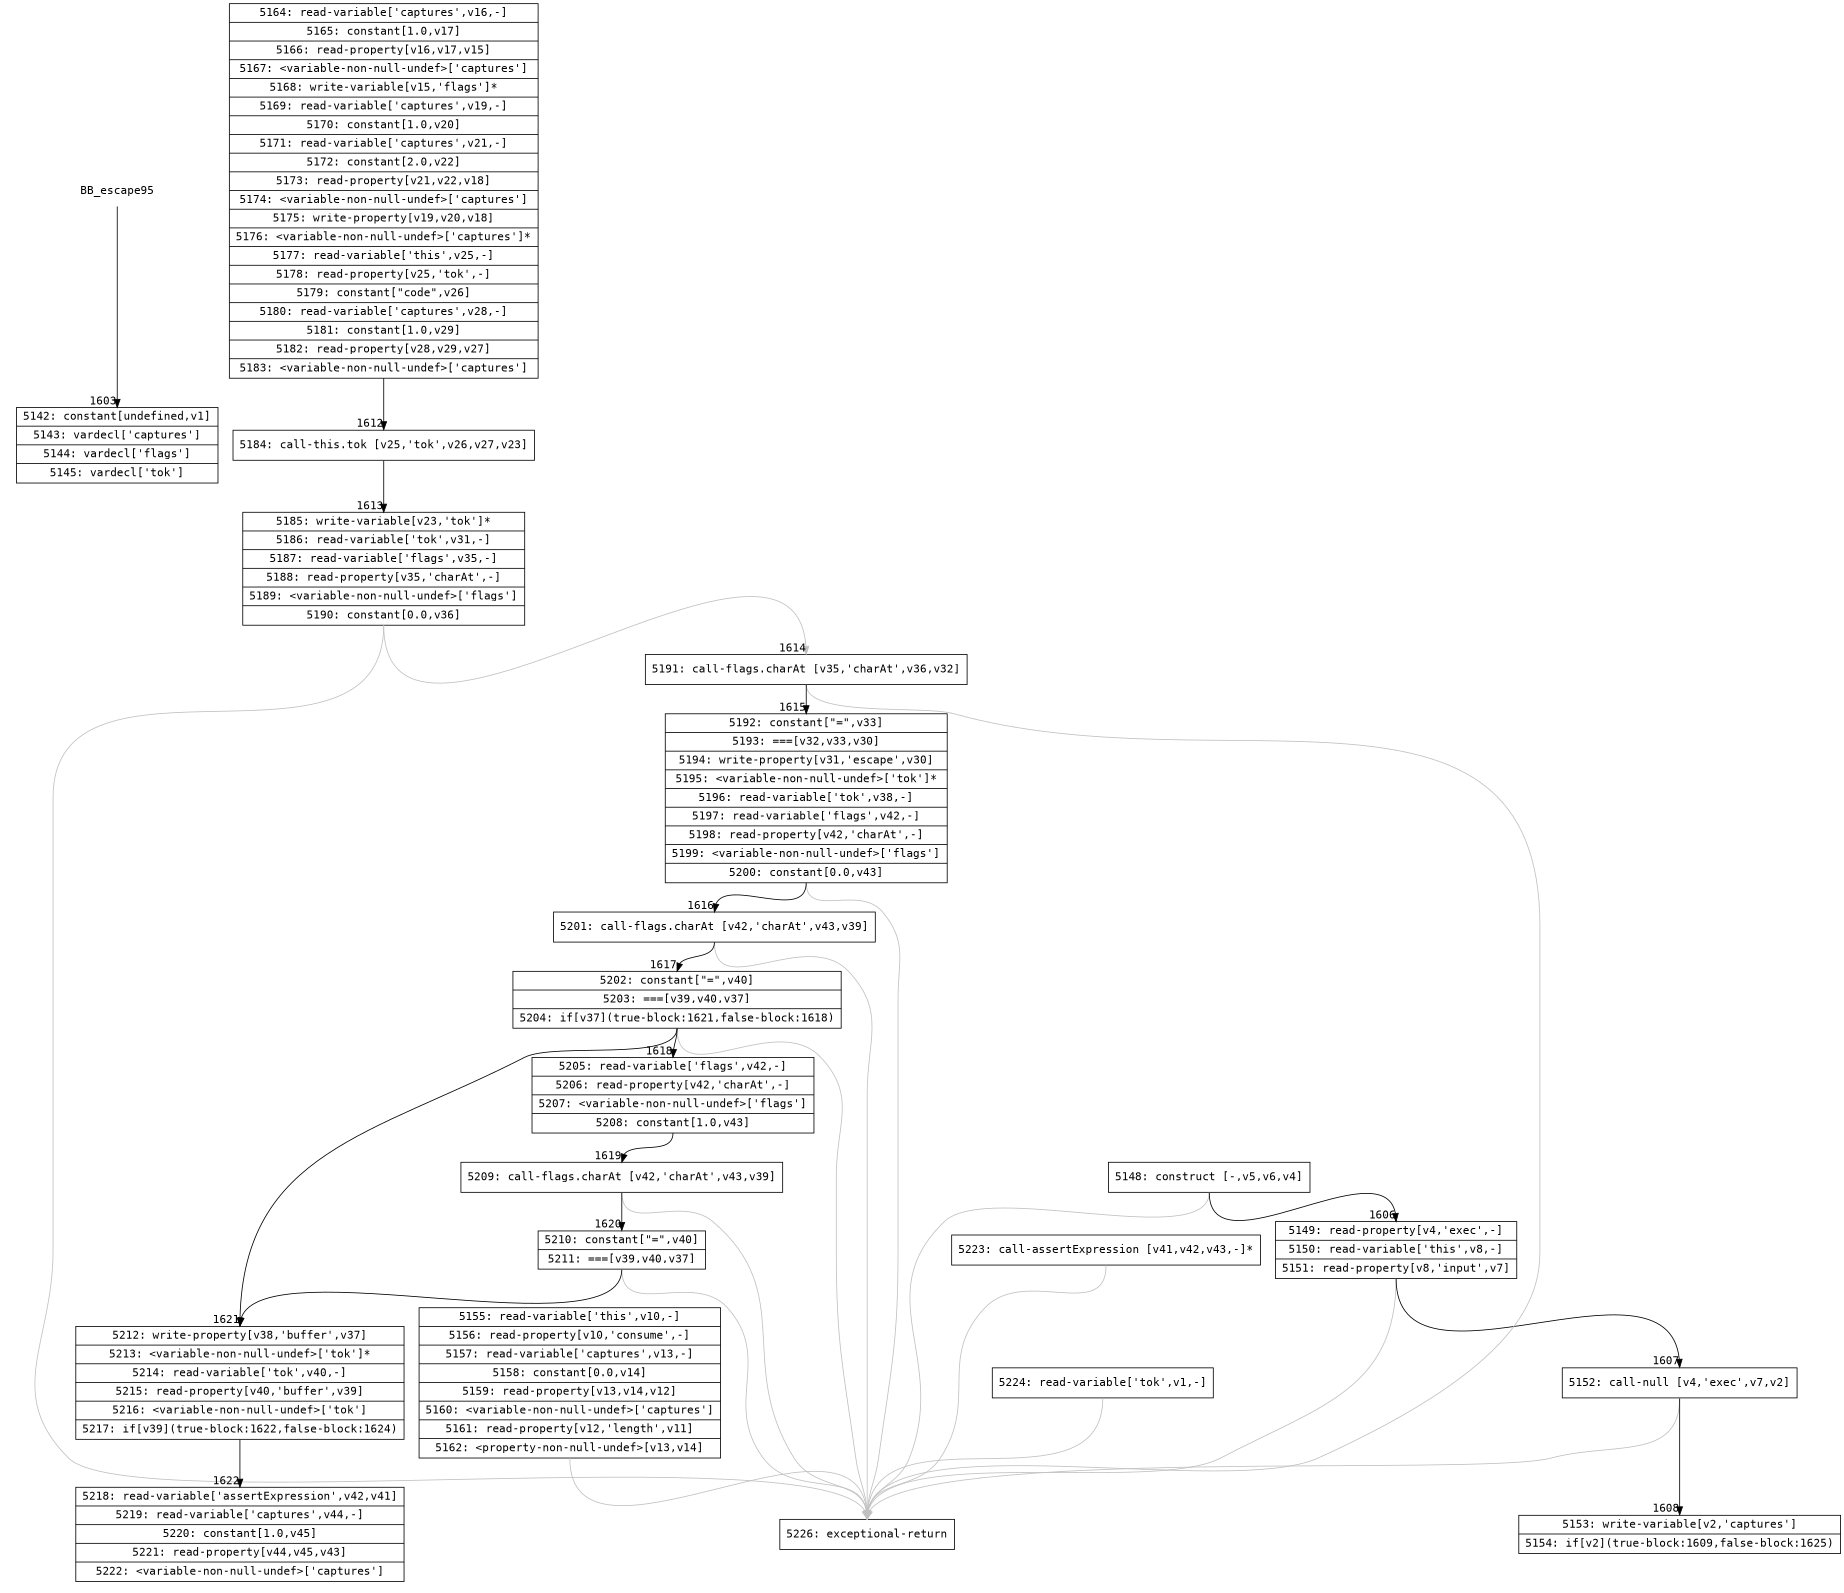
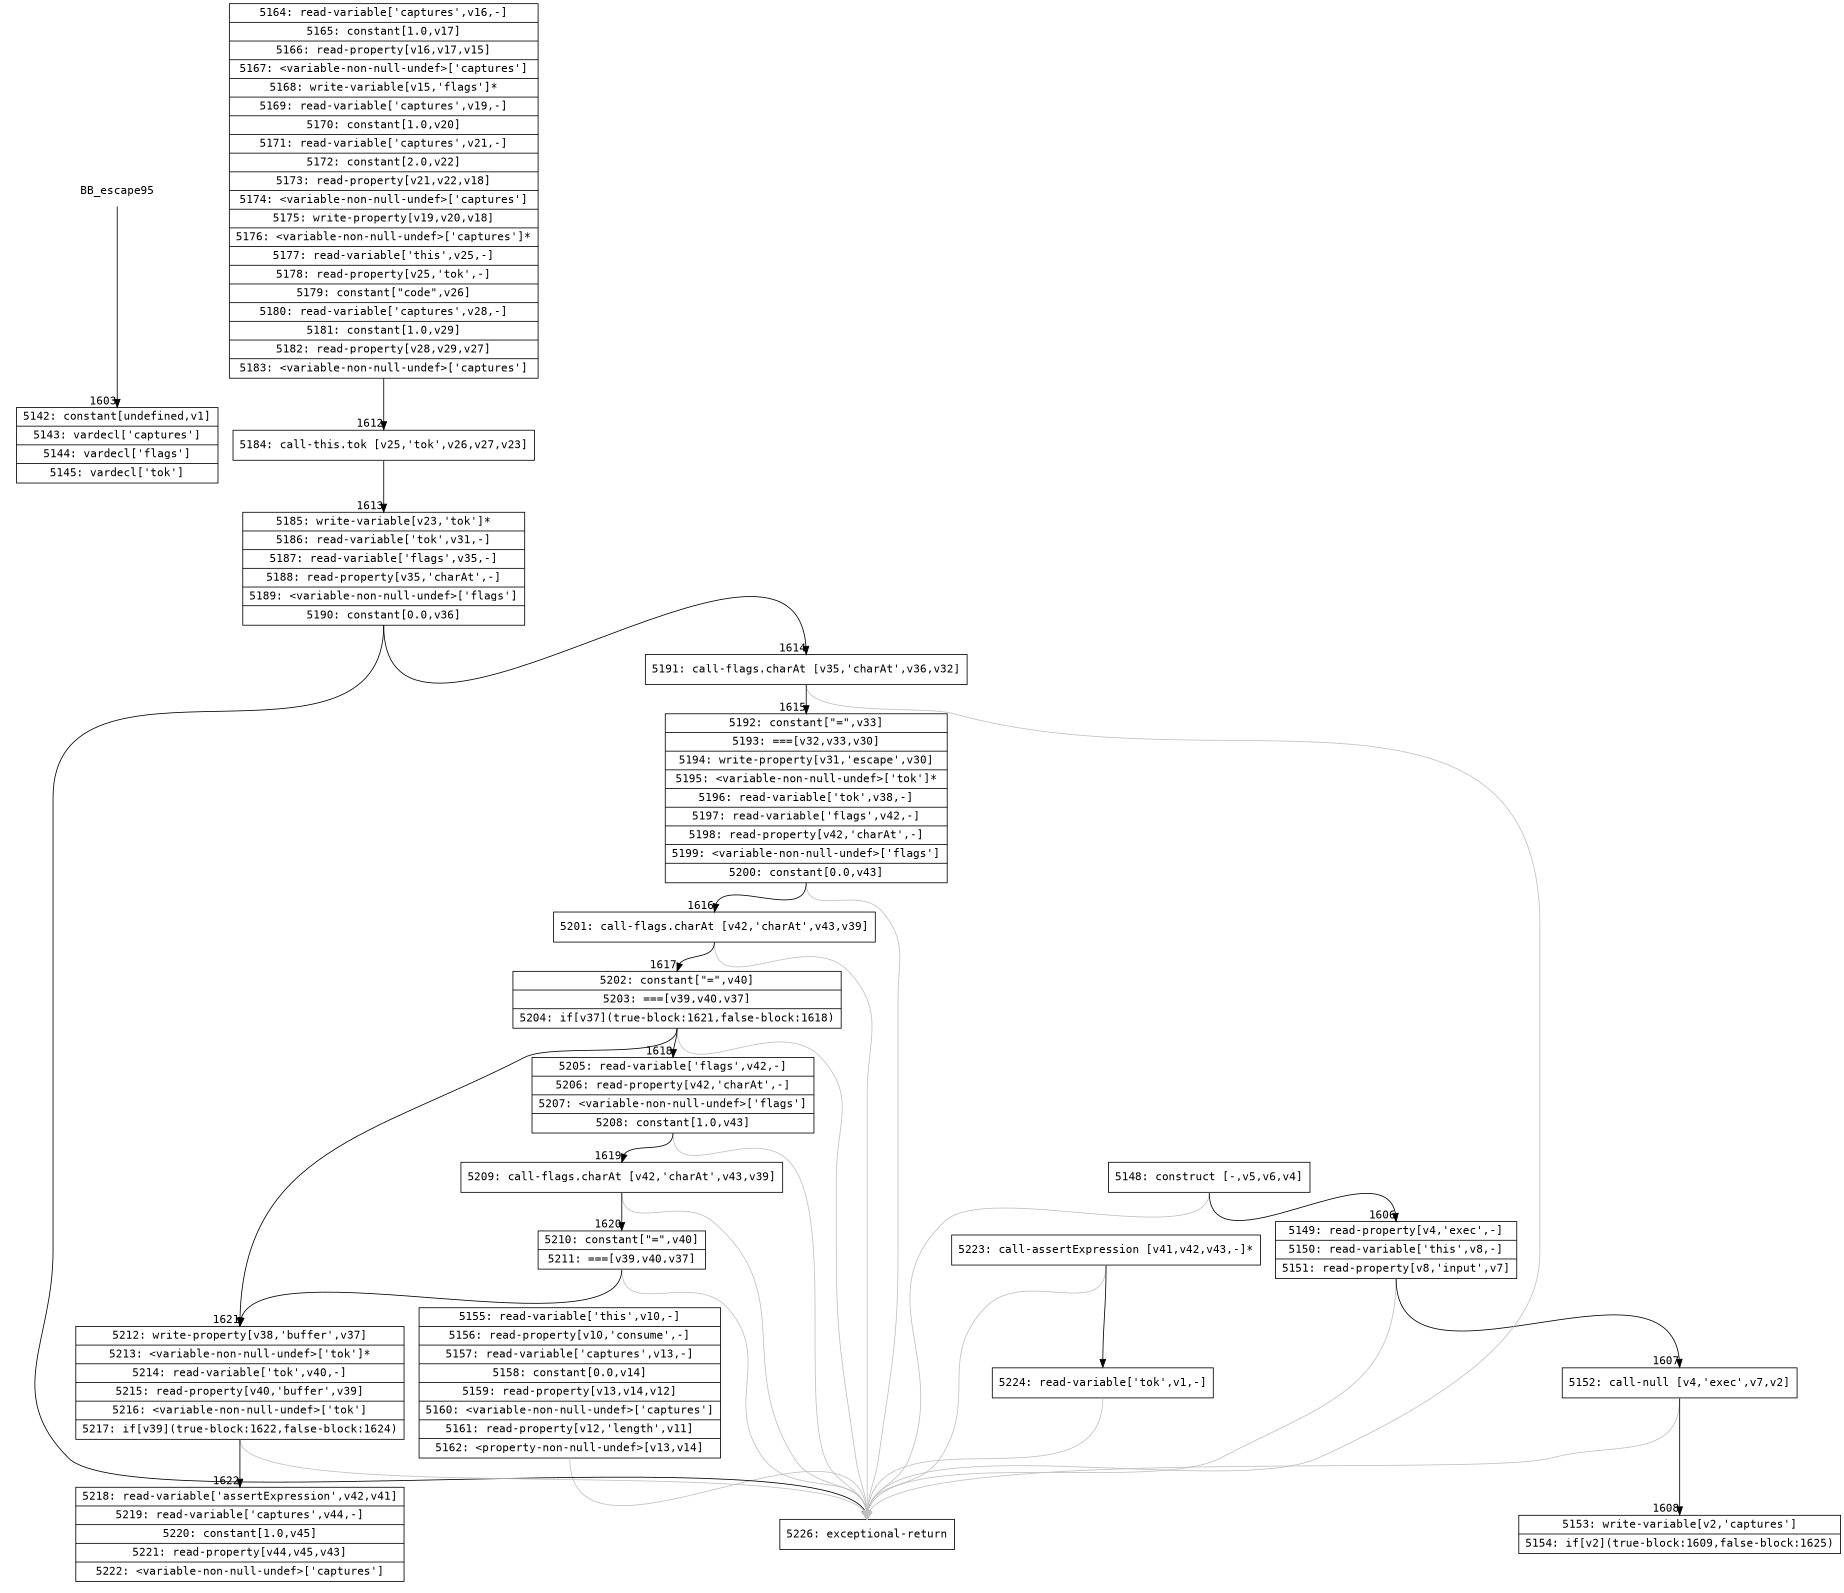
edge "5185: write-variable[v23,'tok']*" -> "5191: call-flags.charAt [v35,'charAt',v36,v32]": color gray -> black
edge "5205: read-variable['flags',v42,-]" -> "5226: exceptional-return": added
edge "5223: call-assertExpression [v41,v42,v43,-]*" -> "5224: read-variable['tok',v1,-]": added
edge "5185: write-variable[v23,'tok']*" -> "5226: exceptional-return": color gray -> black
edge "5212: write-property[v38,'buffer',v37]" -> "5226: exceptional-return": added
